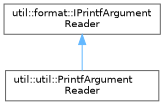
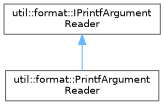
node "util::util::PrintfArgument Reader": label "util::util::PrintfArgument Reader" -> "util::format::PrintfArgument Reader"
